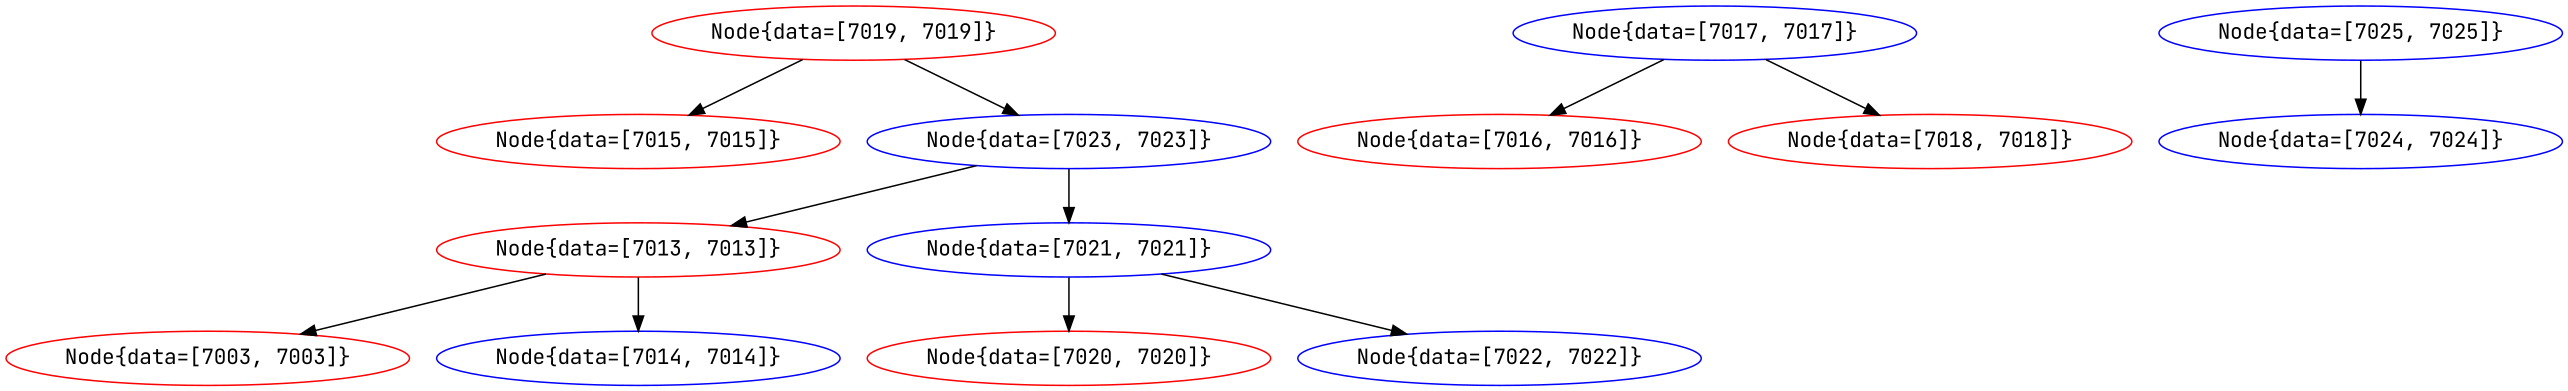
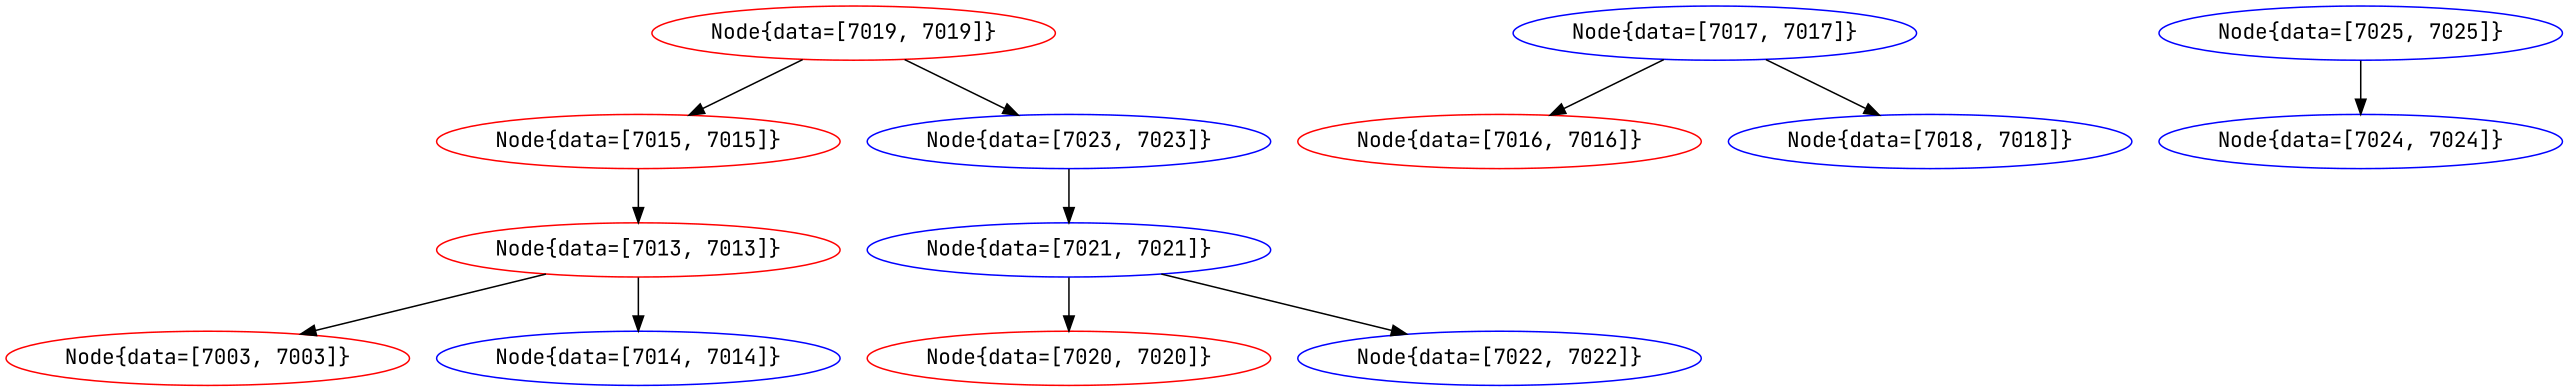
node "Node{data=[7018, 7018]}": color red -> blue
edge "Node{data=[7023, 7023]}" -> "Node{data=[7013, 7013]}": now "Node{data=[7015, 7015]}" -> "Node{data=[7013, 7013]}"
